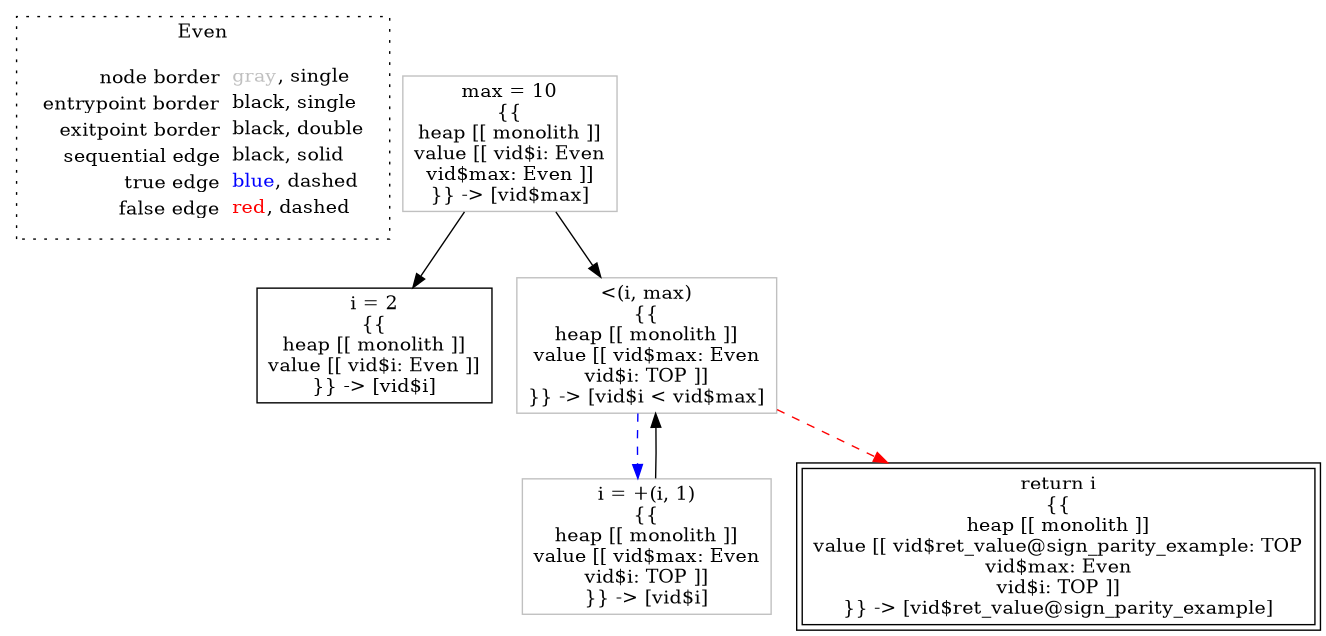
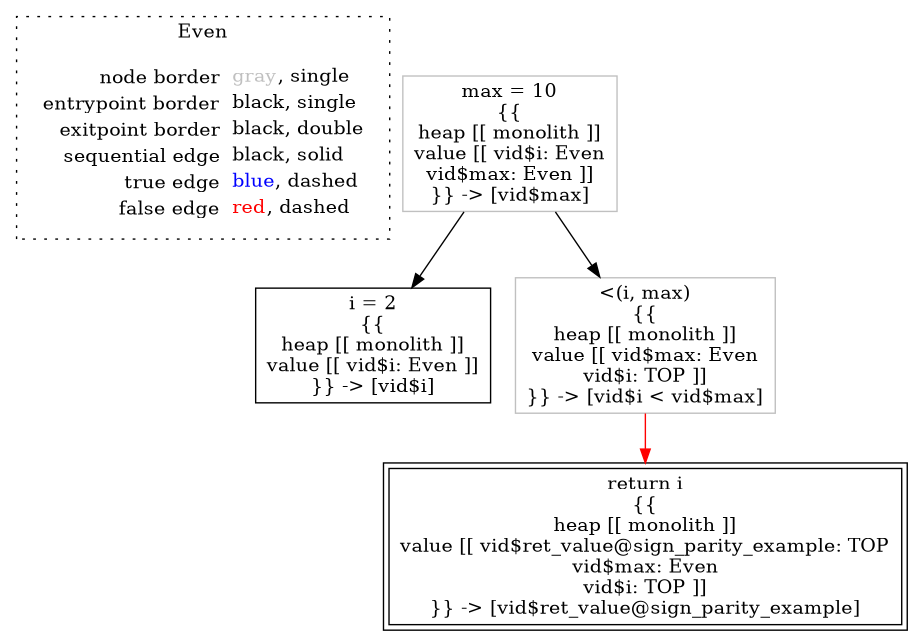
edge "<(i, max)" -> "return i": style dashed -> solid
node "i = +(i, 1)": removed
